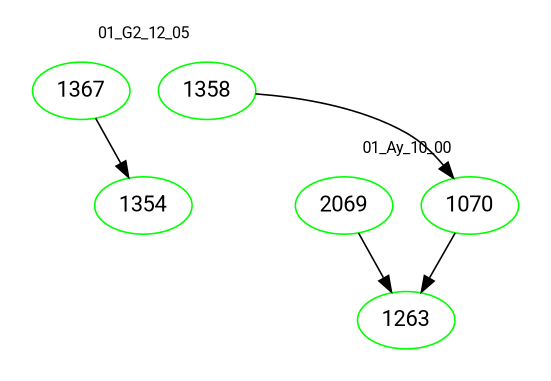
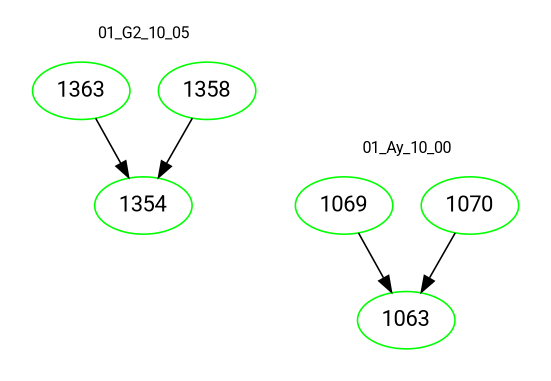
cluster "01_G2_12_05": label "01_G2_12_05" -> "01_G2_10_05"
node "1367": label "1367" -> "1363"
edge "1358" -> "1070": now "1358" -> "1354"
node "2069": label "2069" -> "1069"
node "1263": label "1263" -> "1063"
